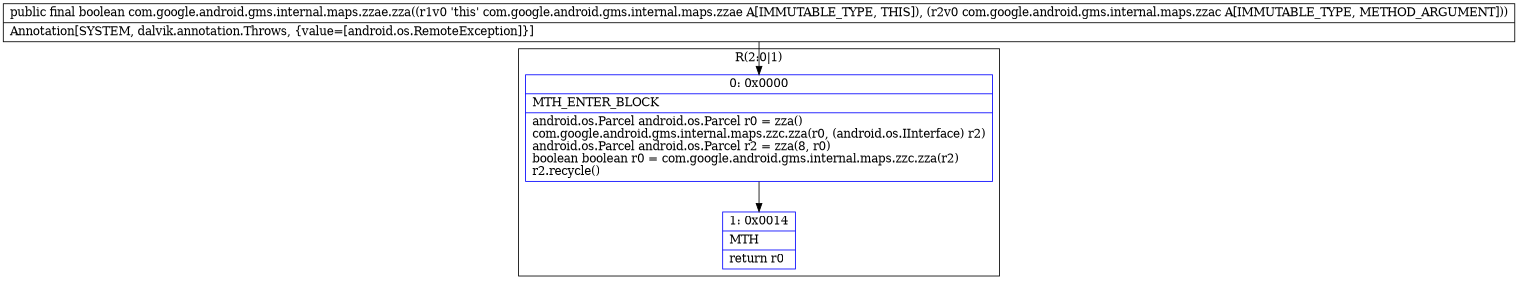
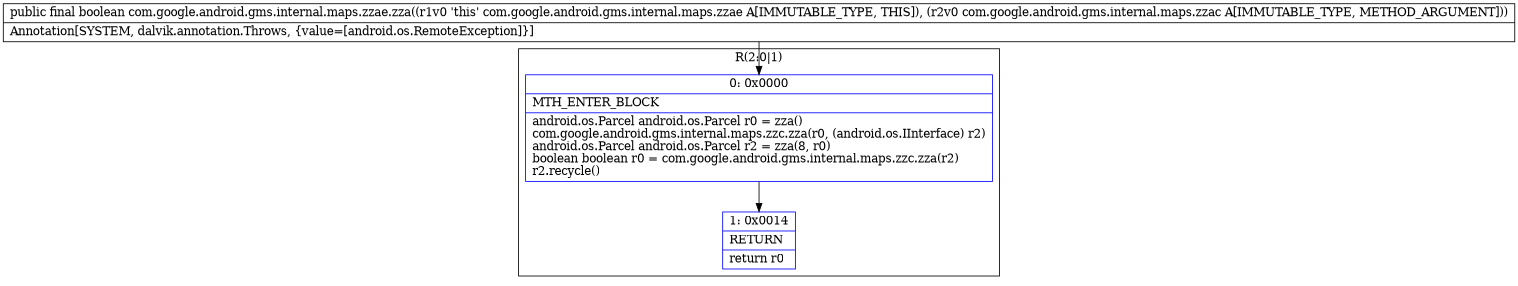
node "1: 0x0014": text "MTH" -> "RETURN"
